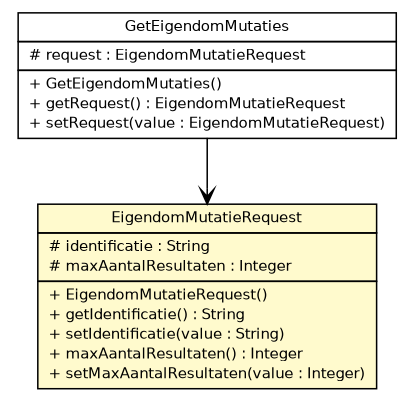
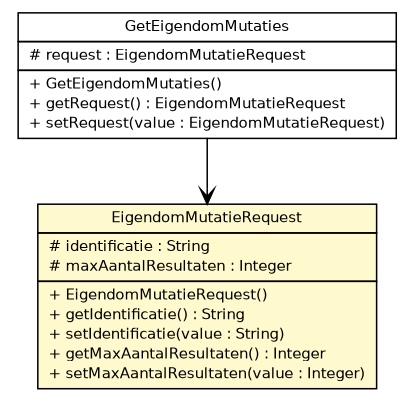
node "EigendomMutatieRequest": text "+ maxAantalResultaten() : Integer" -> "+ getMaxAantalResultaten() : Integer"
